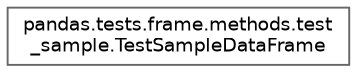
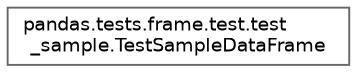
node "pandas.tests.frame.methods.test _sample.TestSampleDataFrame": label "pandas.tests.frame.methods.test _sample.TestSampleDataFrame" -> "pandas.tests.frame.test.test _sample.TestSampleDataFrame"
